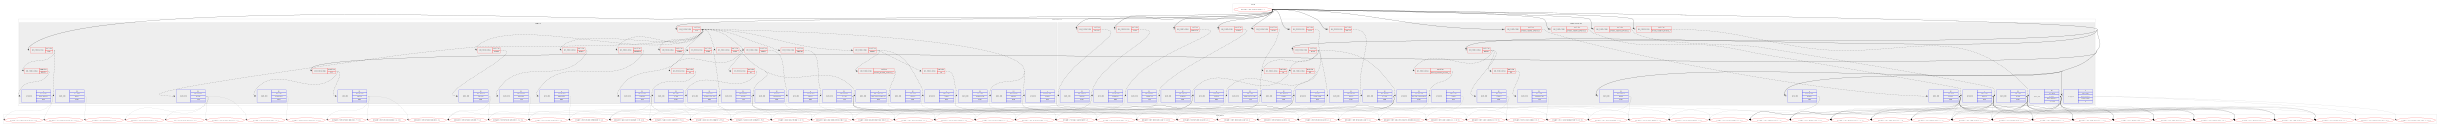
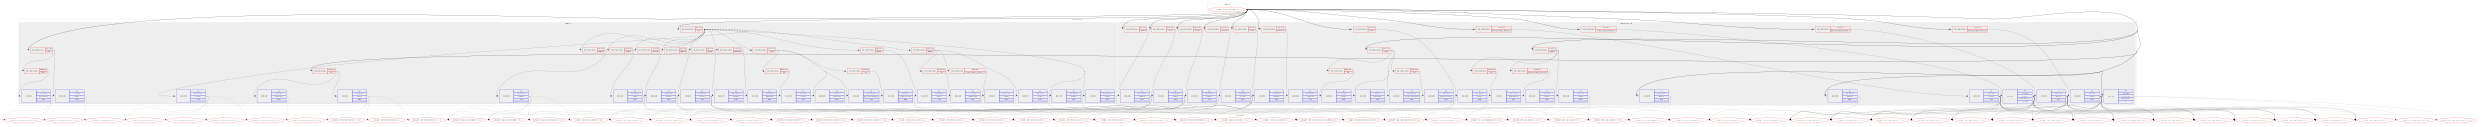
node "portage://dev-python/ipython-5.8.0-r1": added
